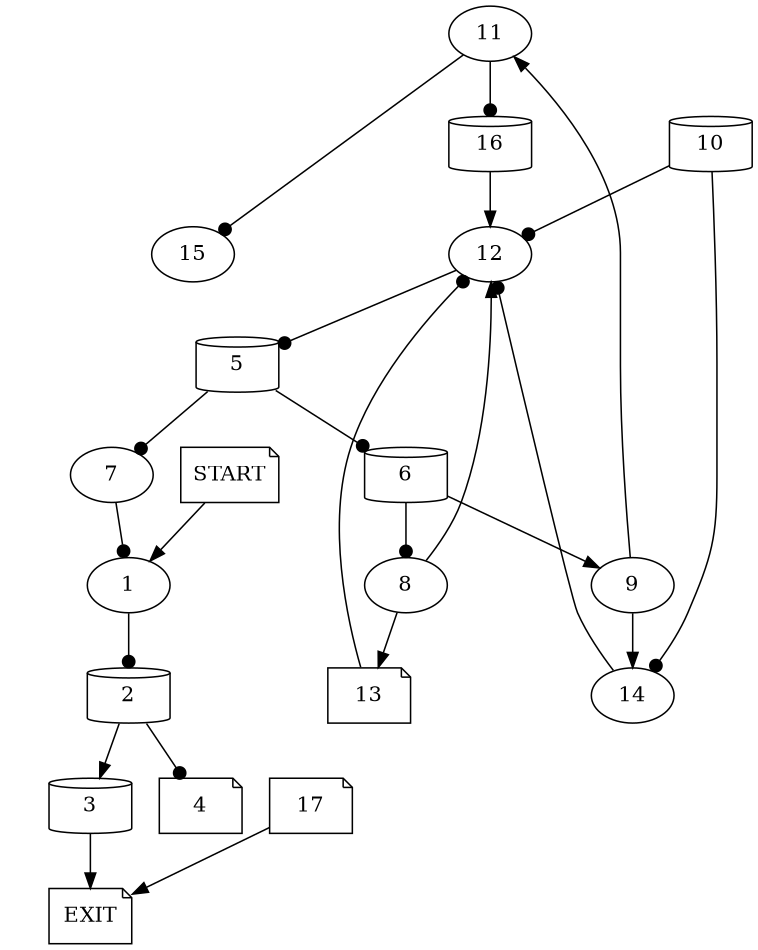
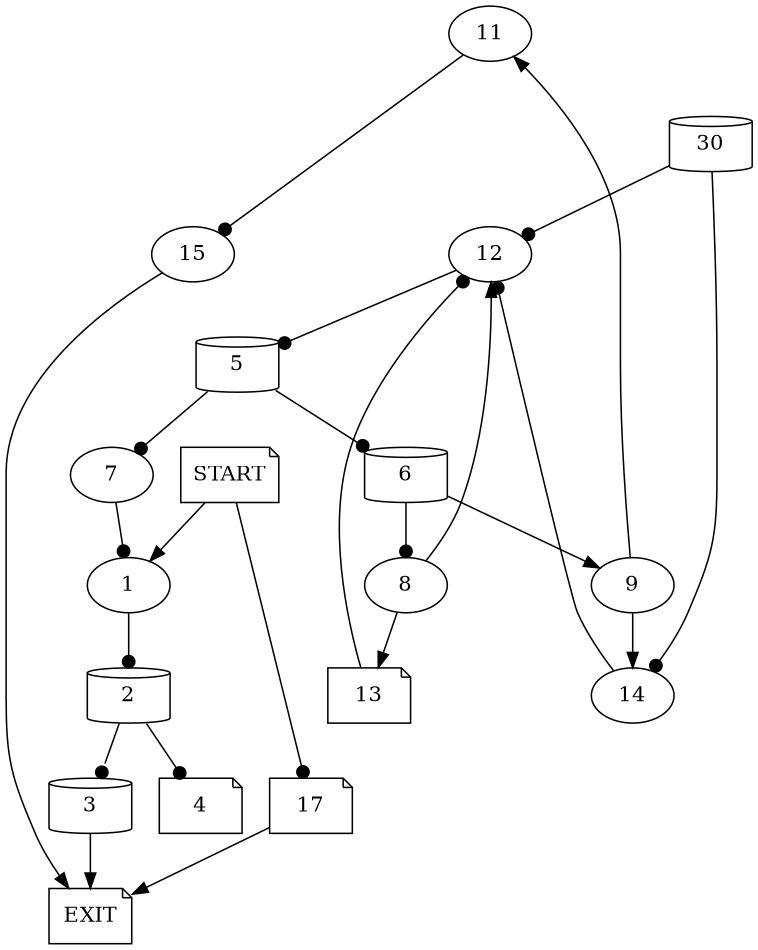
node "16": removed
node "10": label "10" -> "30"
edge "15" -> "EXIT": added
edge "START" -> "17": added
edge "2" -> "3": arrowhead normal -> dot
